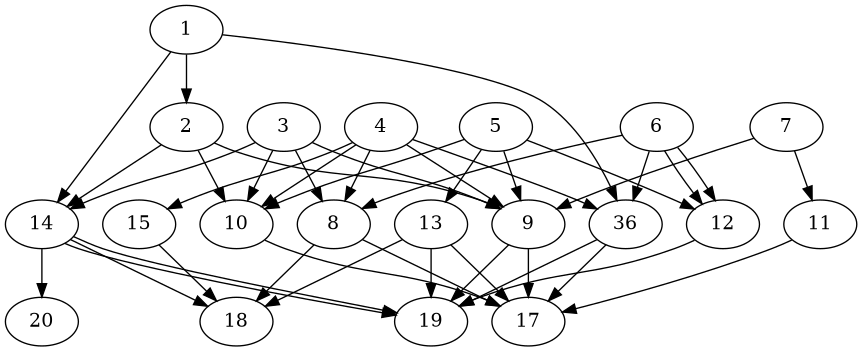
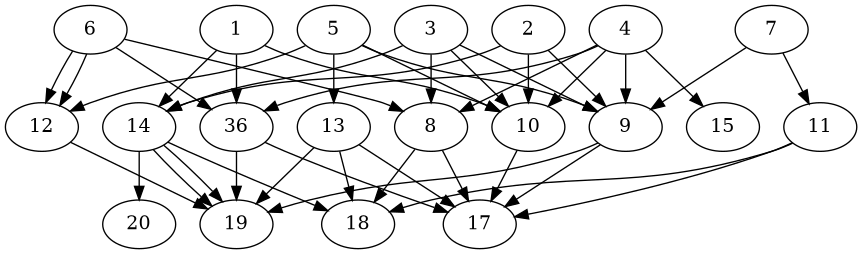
edge "1" -> "2": now "1" -> "10"
edge "15" -> "18": now "11" -> "18"
